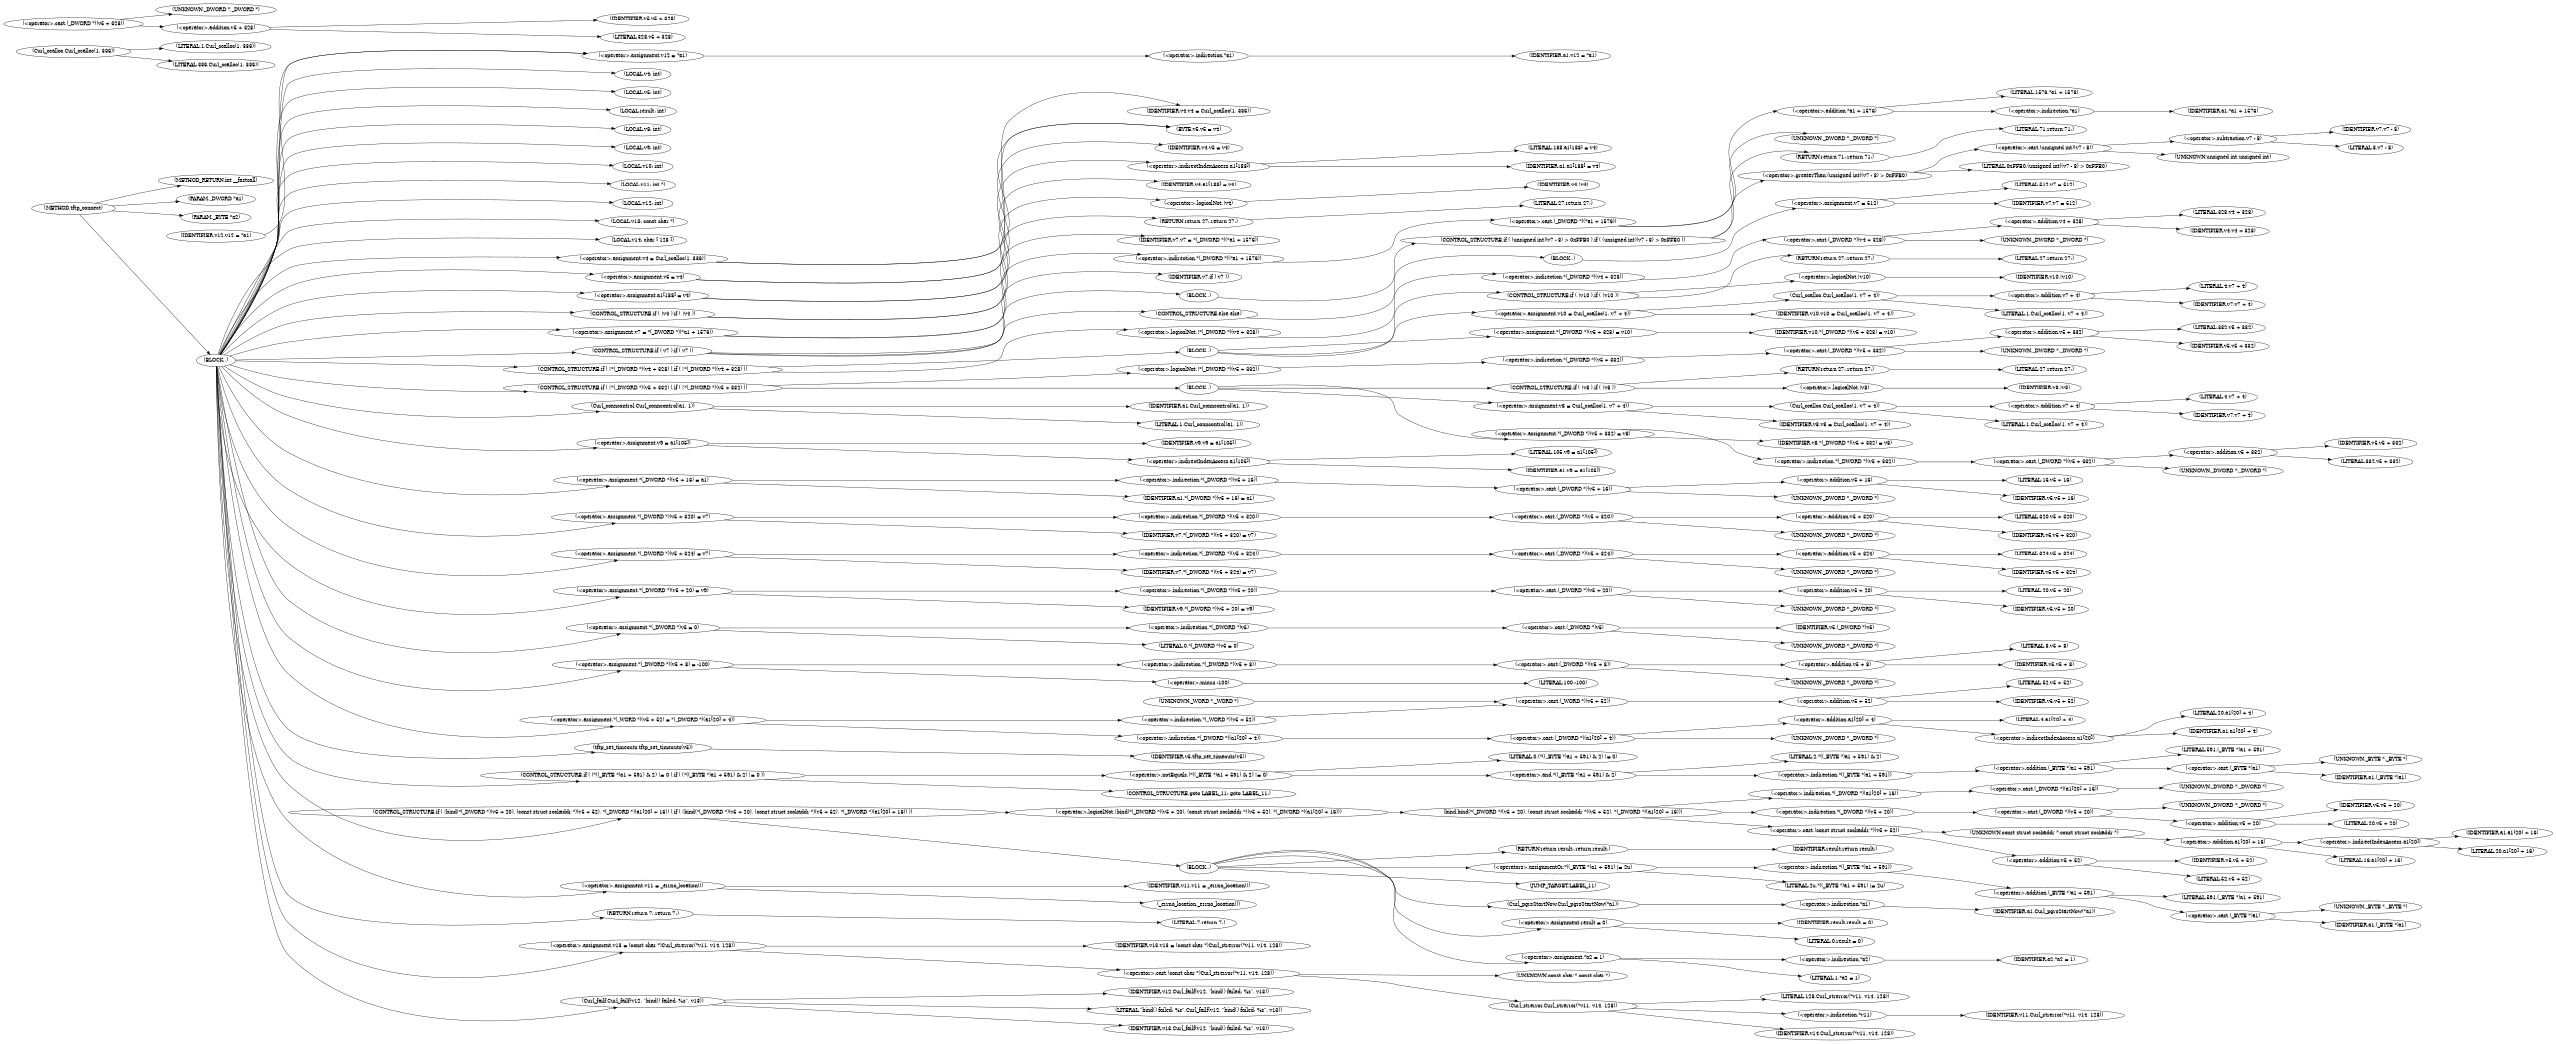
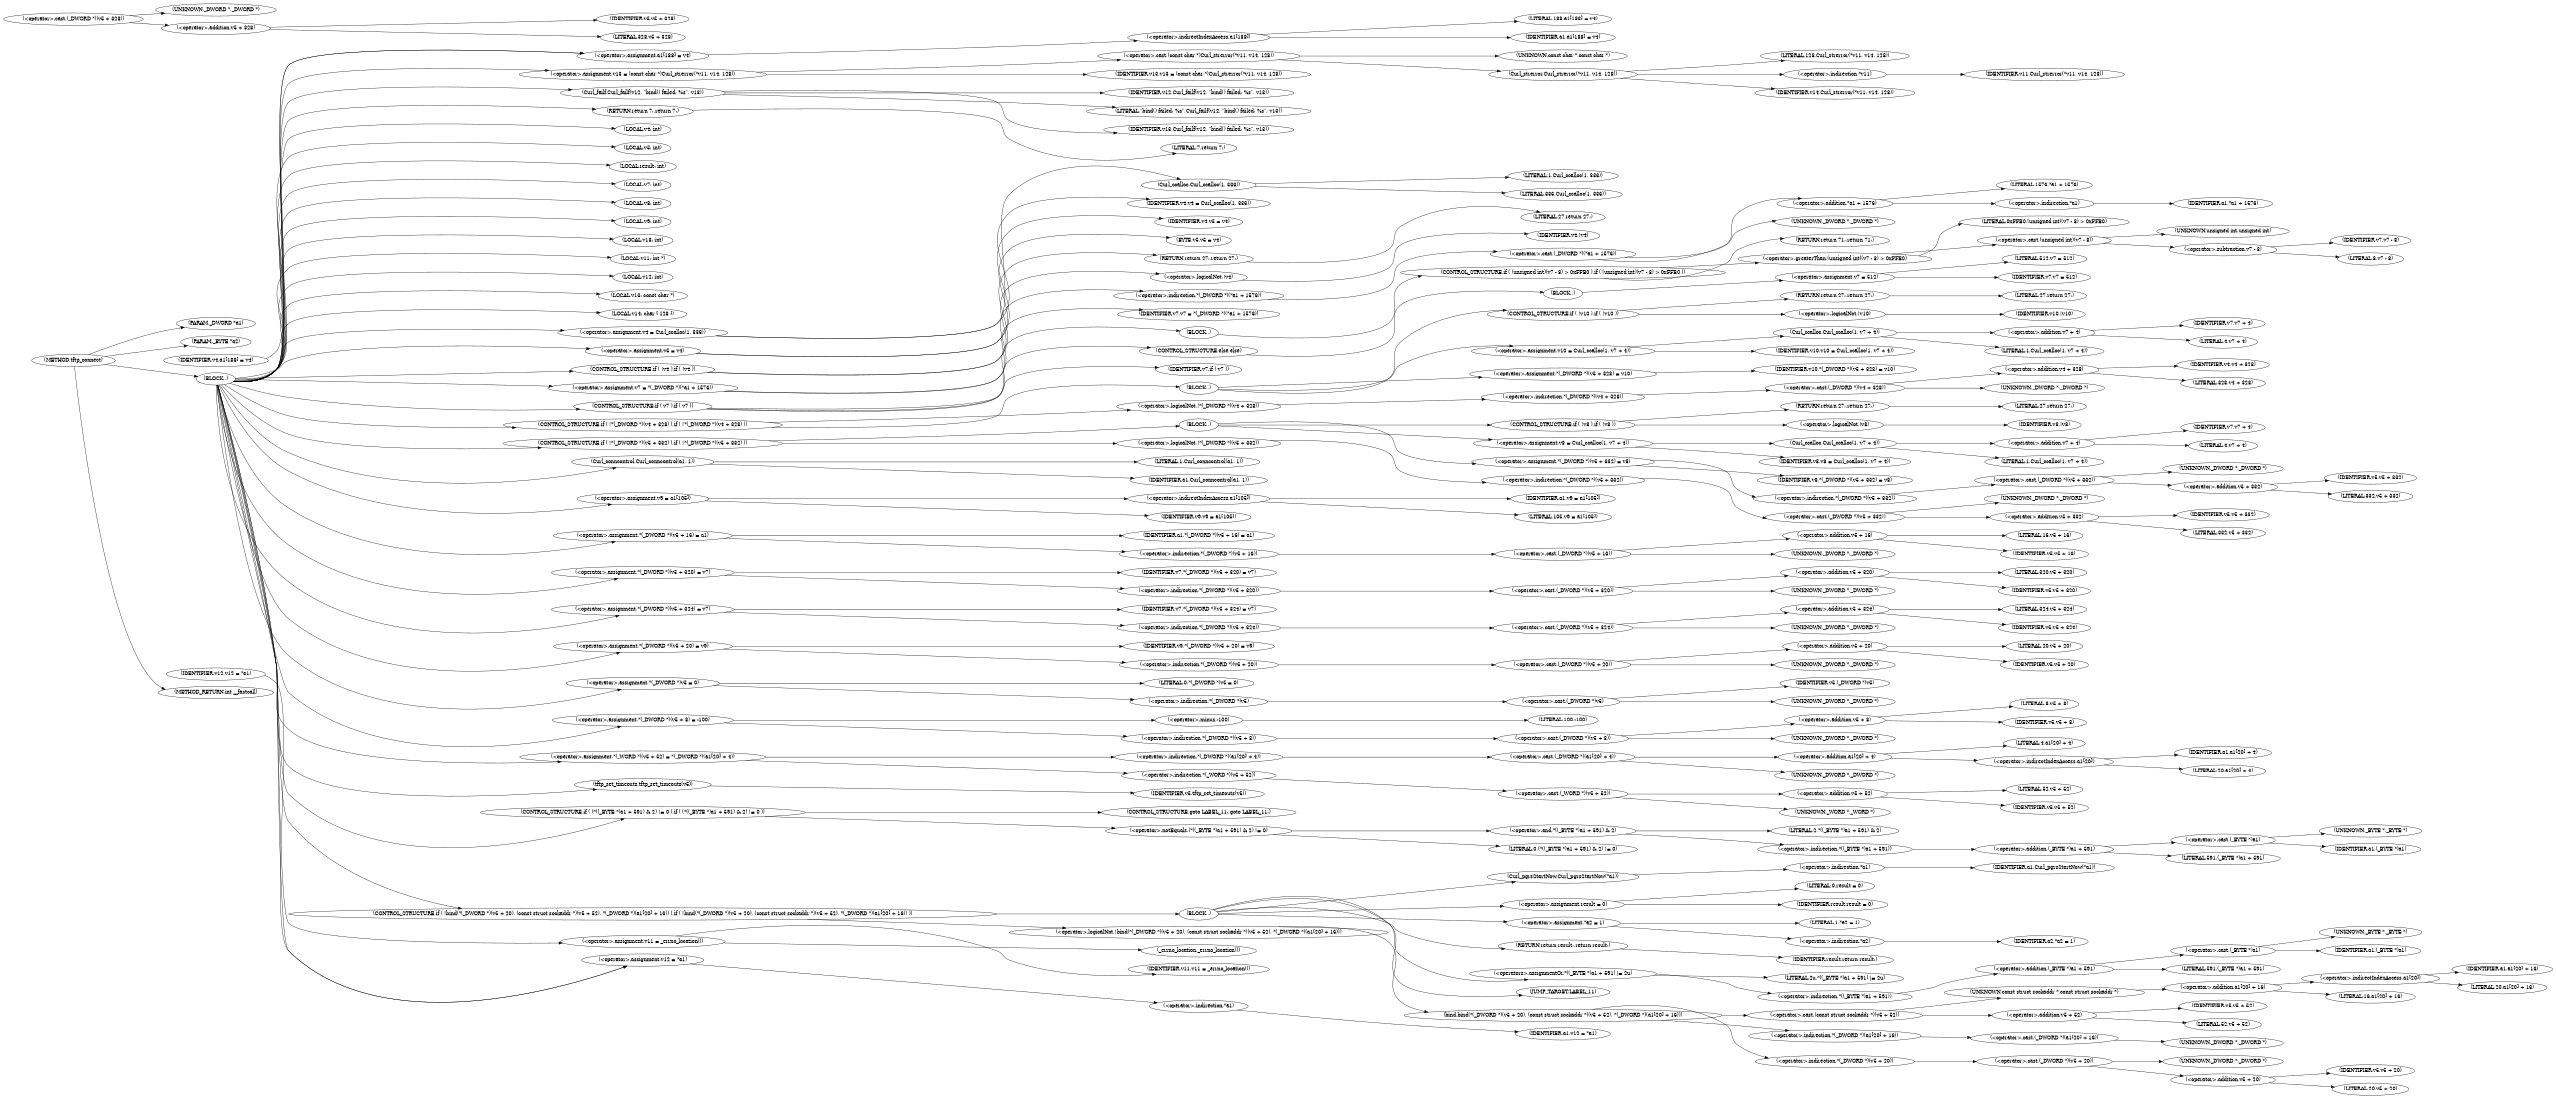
node "(LITERAL,71,return 71;)": removed
edge "(<operator>.assignment,v4 = Curl_ccalloc(1, 336))" -> "(BYTE,v5,v5 = v4)": now "(<operator>.assignment,v4 = Curl_ccalloc(1, 336))" -> "(Curl_ccalloc,Curl_ccalloc(1, 336))"
node "(LOCAL,v10: int)": label "(LOCAL,v10: int)" -> "(LOCAL,v18: int)"
node "(LOCAL,v7: int)": added
edge "(<operator>.assignment,a1[188] = v4)" -> "(IDENTIFIER,v4,a1[188] = v4)": reversed
edge "(UNKNOWN,_WORD *,_WORD *)" -> "(<operator>.cast,(_WORD *)(v5 + 52))": reversed
